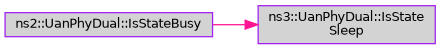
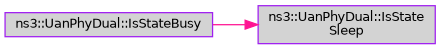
node "ns2::UanPhyDual::IsStateBusy": label "ns2::UanPhyDual::IsStateBusy" -> "ns3::UanPhyDual::IsStateBusy"
